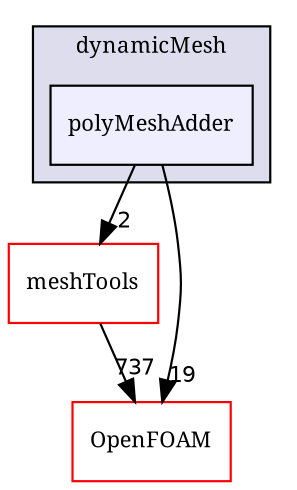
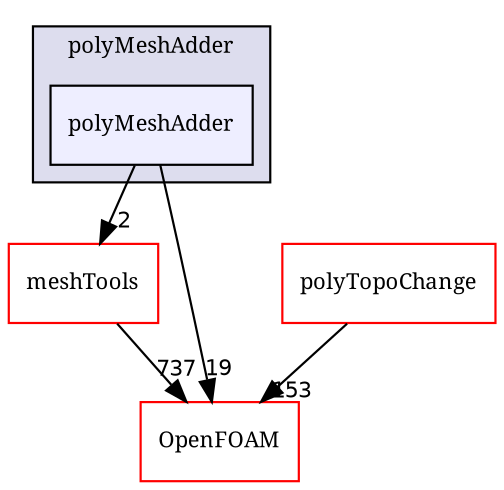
cluster "dynamicMesh": label "dynamicMesh" -> "polyMeshAdder"
node "polyTopoChange": added
